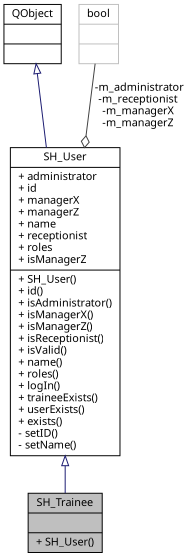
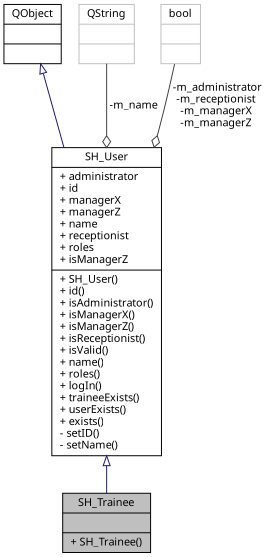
node "QString": added
node "SH_Trainee": text "+ SH_User()" -> "+ SH_Trainee()"
